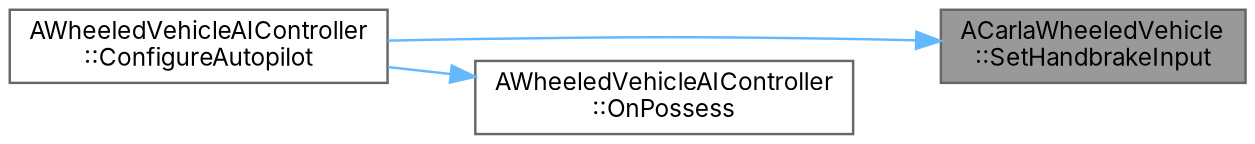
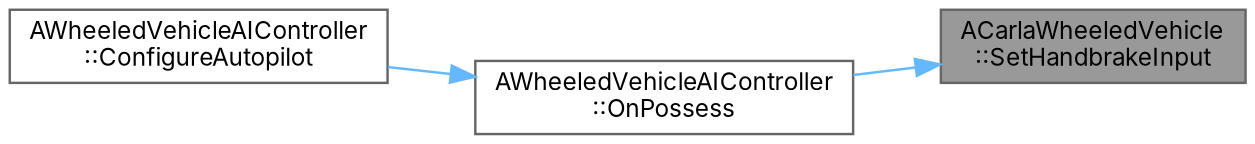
edge "AWheeledVehicleAIController ::ConfigureAutopilot" -> "ACarlaWheeledVehicle ::SetHandbrakeInput": now "AWheeledVehicleAIController ::OnPossess" -> "ACarlaWheeledVehicle ::SetHandbrakeInput"
